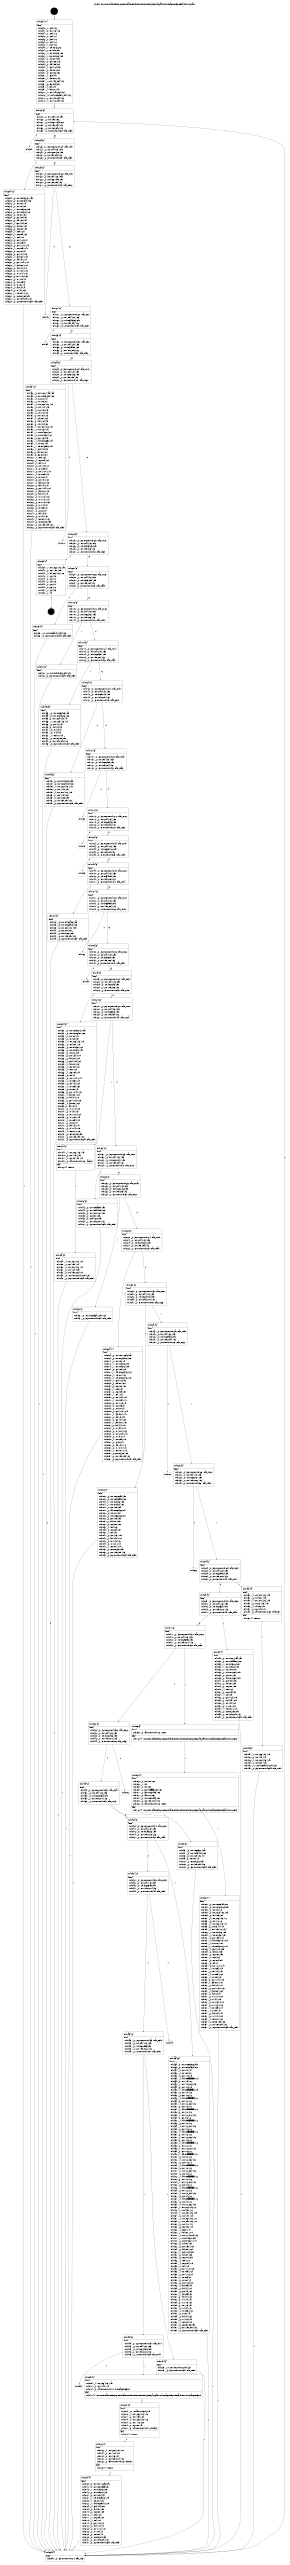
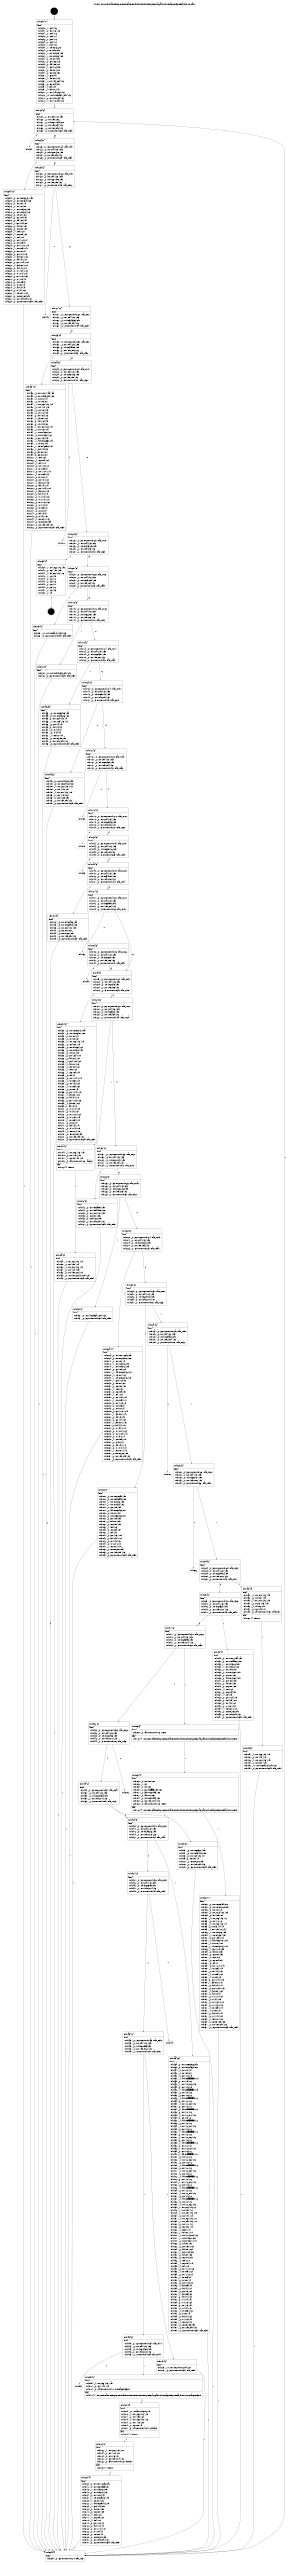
node "0x401c99": removed
edge "0x401693 [28]" -> "0x401fa6 [181]": added, label "1"
edge "0x4017c7 [28]" -> "0x4017e3 [28]": now "0x4017c7 [28]" -> "0x4017ff [28]"
